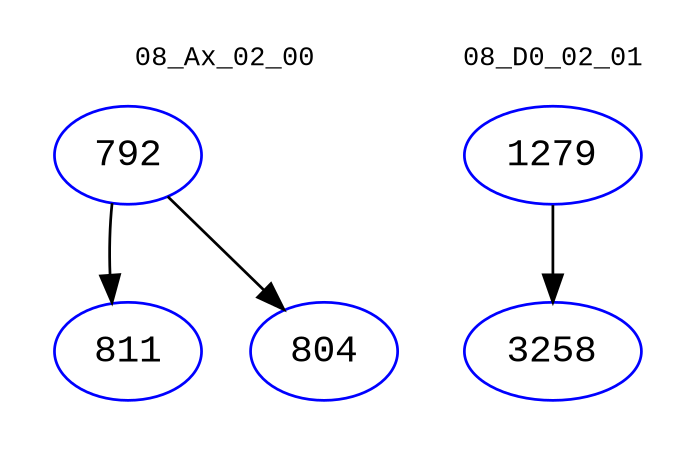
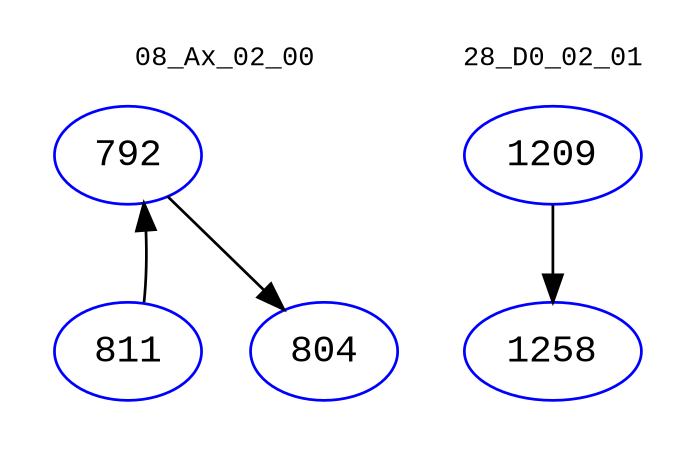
cluster "08_D0_02_01": label "08_D0_02_01" -> "28_D0_02_01"
node "1279": label "1279" -> "1209"
edge "792" -> "811": reversed
node "3258": label "3258" -> "1258"
